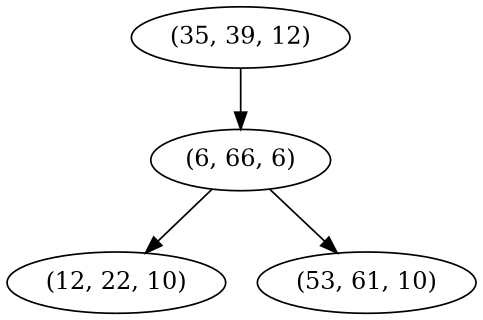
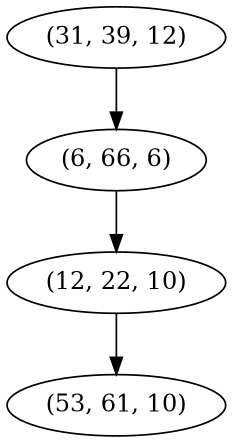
node "(35, 39, 12)": label "(35, 39, 12)" -> "(31, 39, 12)"
edge "(6, 66, 6)" -> "(53, 61, 10)": now "(12, 22, 10)" -> "(53, 61, 10)"
